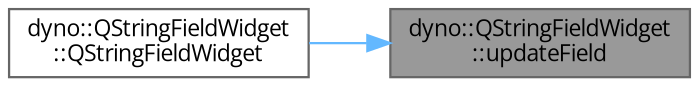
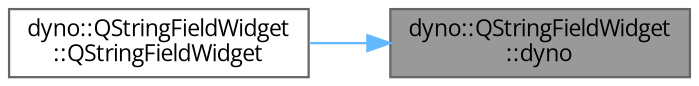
node "dyno::QStringFieldWidget ::updateField": label "dyno::QStringFieldWidget ::updateField" -> "dyno::QStringFieldWidget ::dyno"
